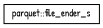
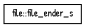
node "parquet::file_ender_s": label "parquet::file_ender_s" -> "file::file_ender_s"
